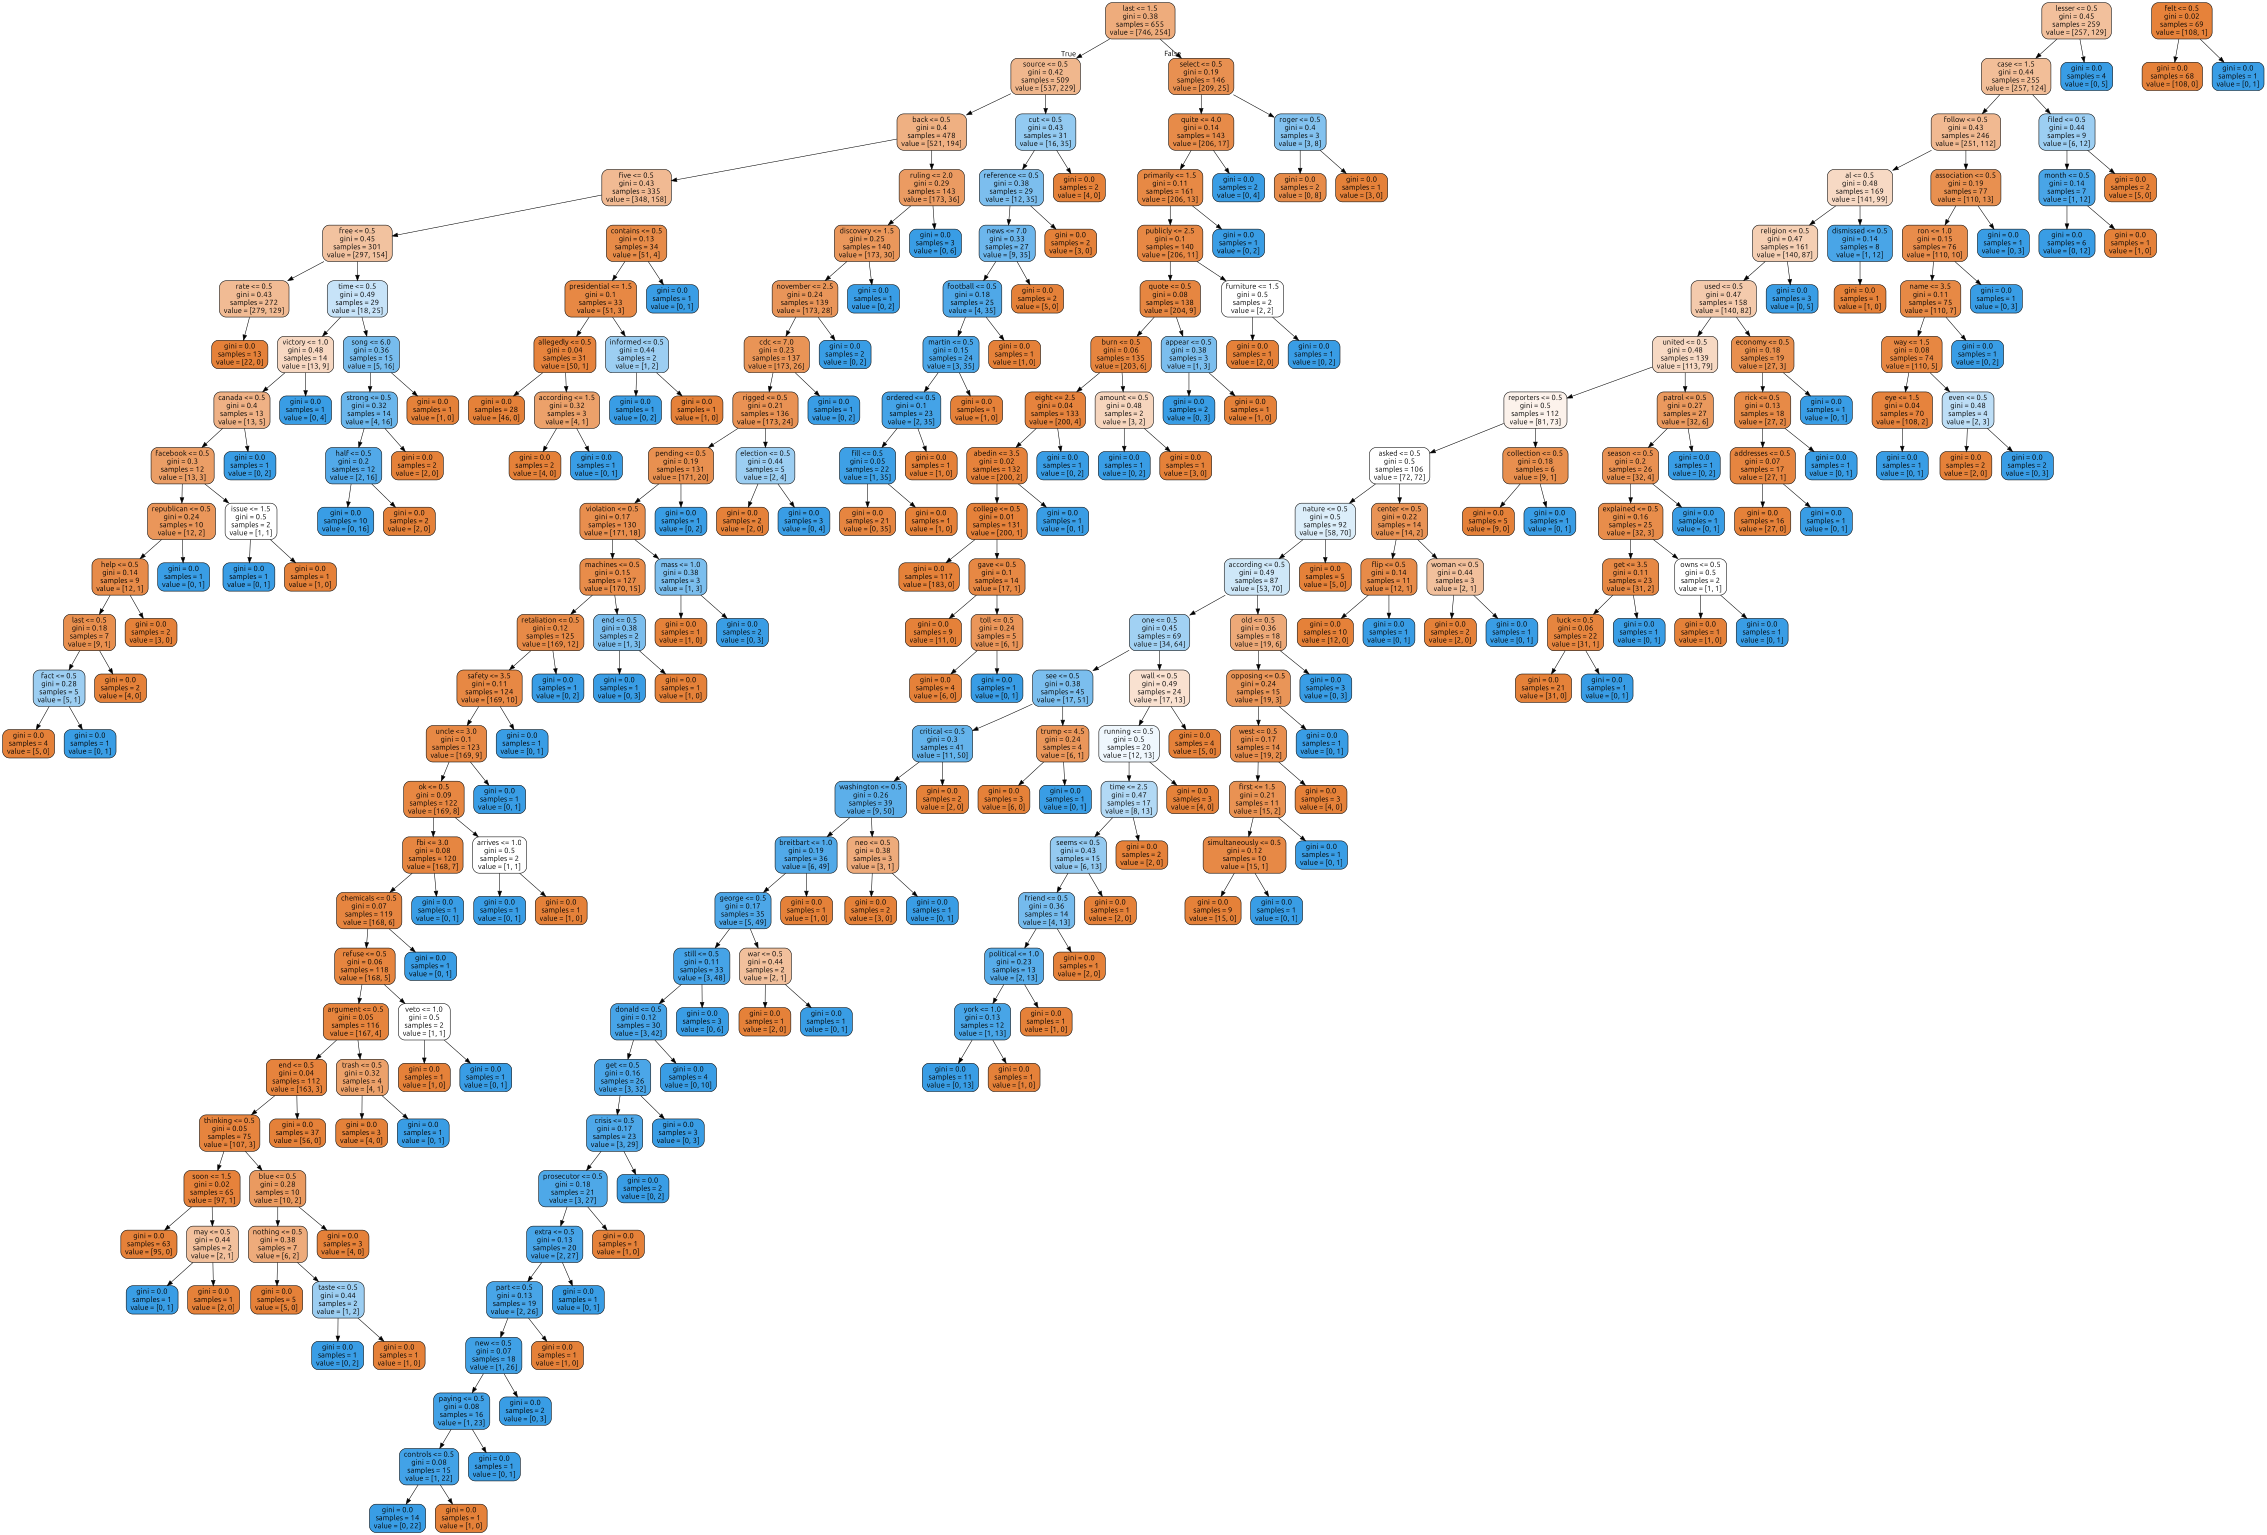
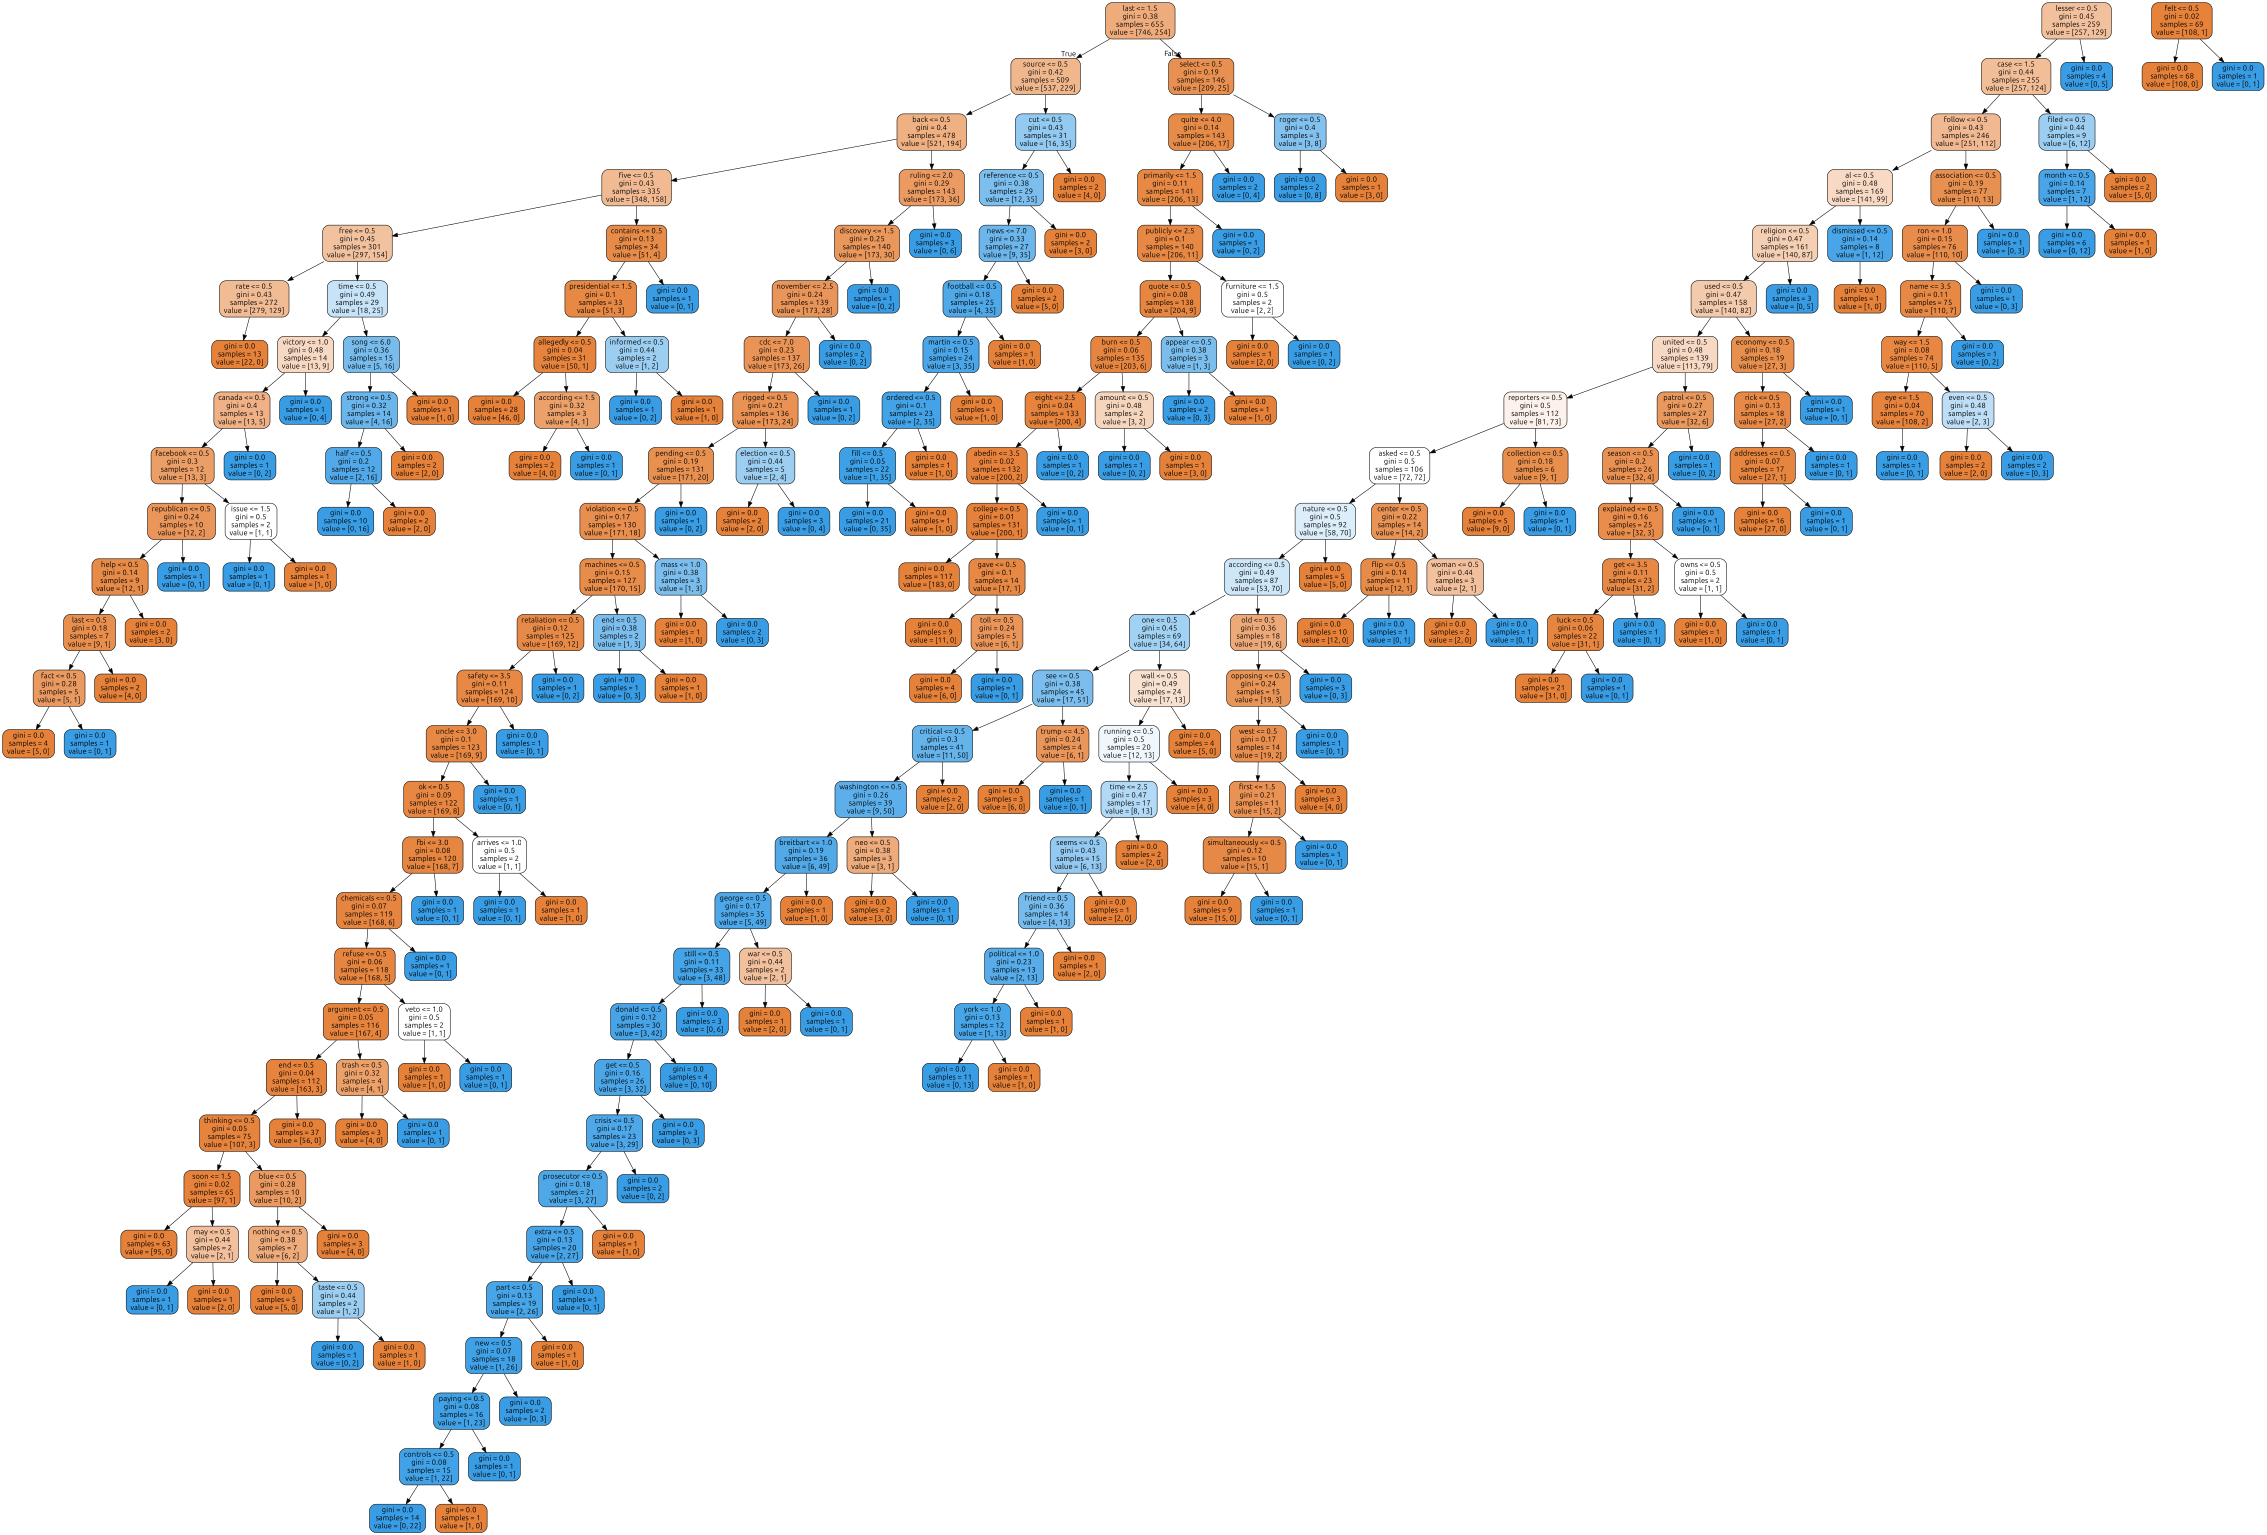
node "primarily <= 1.5 gini = 0.11 samples = 161 value = [206, 13]": label "primarily <= 1.5 gini = 0.11 samples = 161 value = [206, 13]" -> "primarily <= 1.5 gini = 0.11 samples = 141 value = [206, 13]"
node "gini = 0.0 samples = 2 value = [0, 8]": fillcolor #e58139ea -> #399de5ff
edge "five <= 0.5 gini = 0.43 samples = 335 value = [348, 158]" -> "contains <= 0.5 gini = 0.13 samples = 34 value = [51, 4]": added
node "gini = 0.0 samples = 21 value = [0, 35]": fillcolor #e58139f6 -> #399de5ff
node "fact <= 0.5 gini = 0.28 samples = 5 value = [5, 1]": fillcolor #399de57f -> #e58139cc
